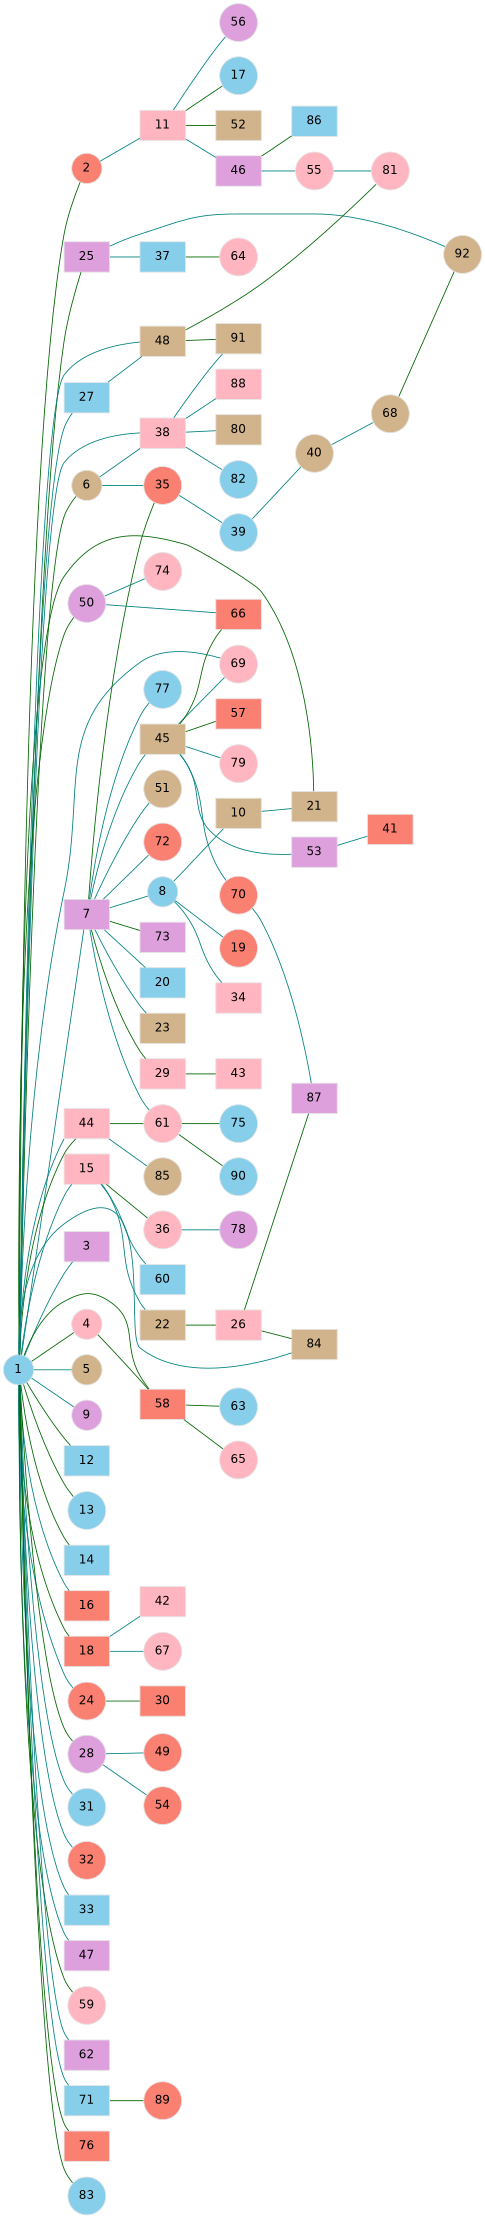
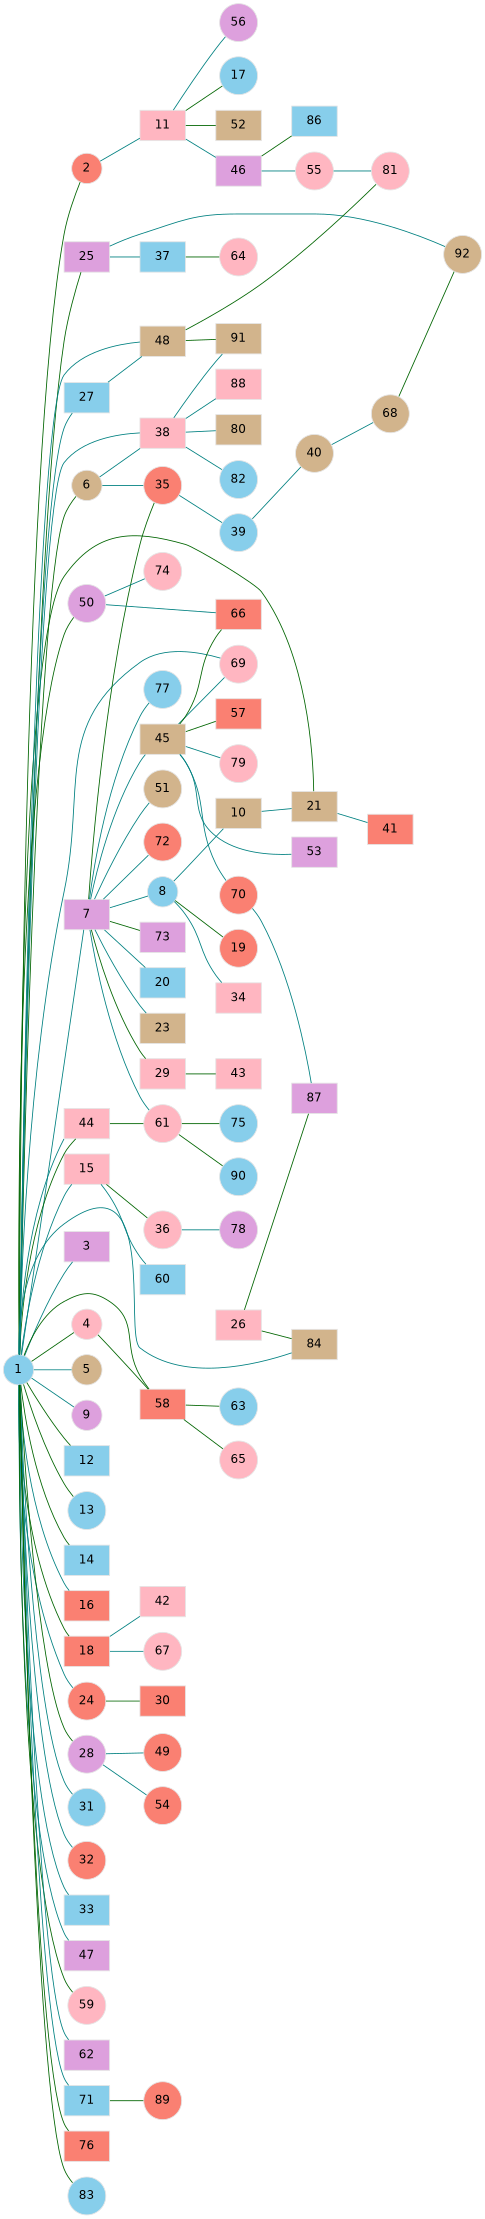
edge "41" -- "53": now "41" -- "21"
edge "8" -- "19": color teal -> darkgreen
node "85": removed
node "22": removed
